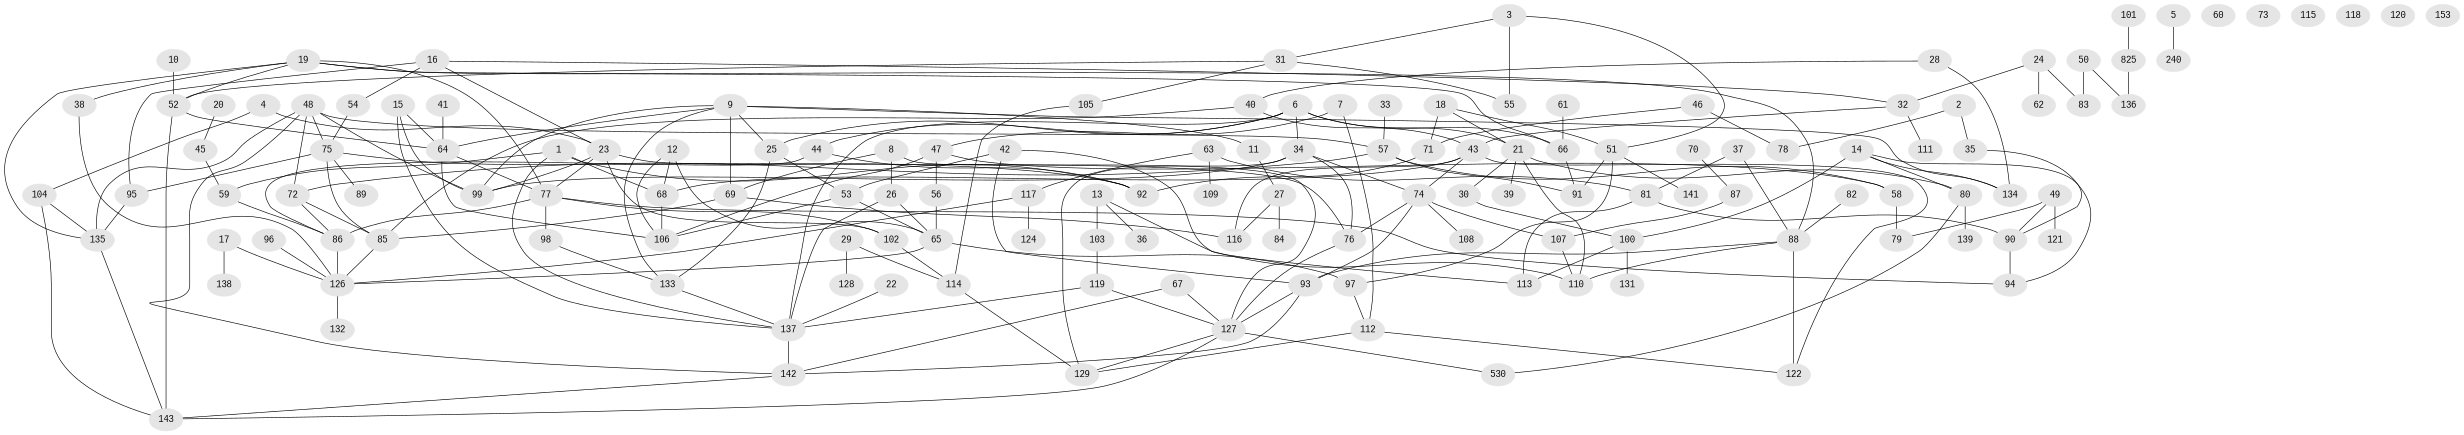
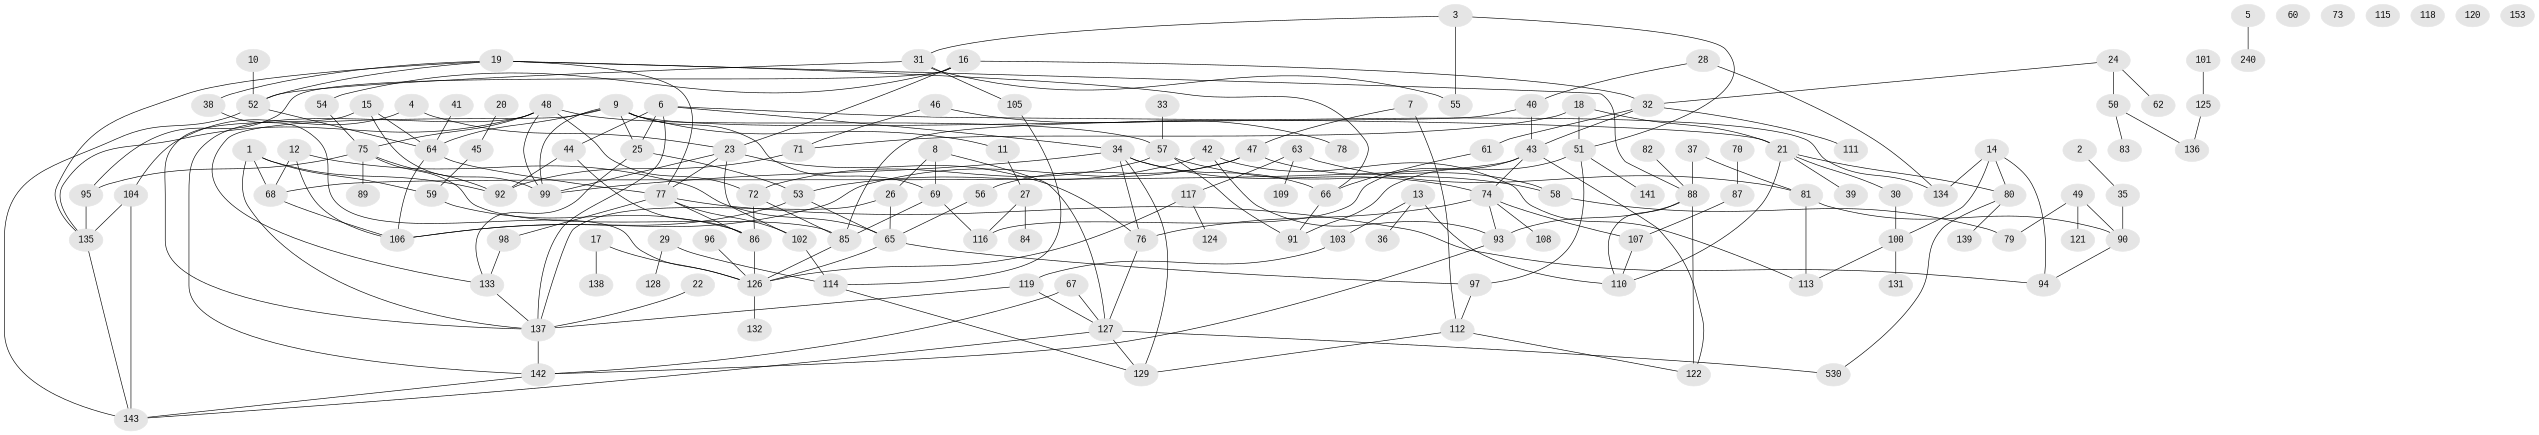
node "825": label "825" -> "125"
edge "24" -- "83": now "24" -- "50"
edge "6" -- "66": now "34" -- "66"
edge "32" -- "61": added
edge "2" -- "78": removed
edge "93" -- "127": removed
